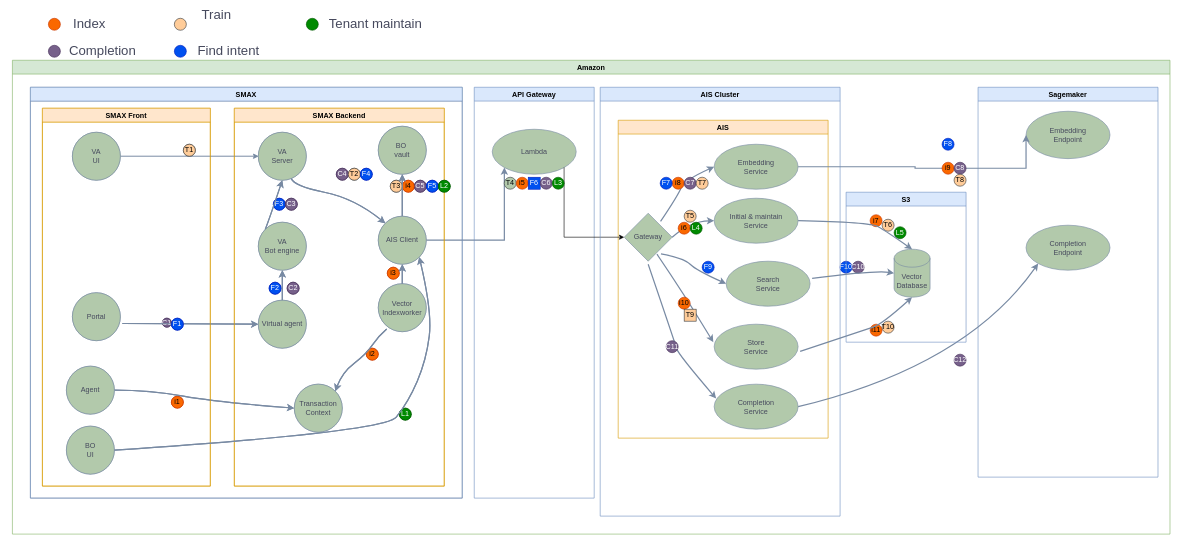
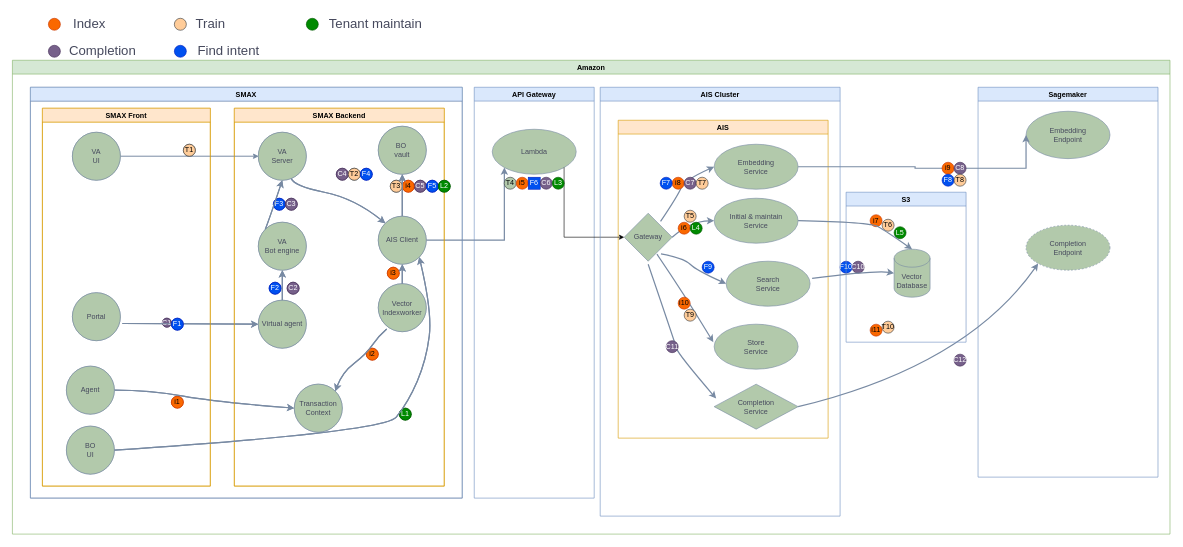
node "Train": moved (216, 15) -> (210, 24)
node "F8": moved (948, 144) -> (948, 180)
node "Completion Endpoint": style solid -> dashed
node "T9": shape rectangle -> ellipse
edge "StoreService" -> "Vector Database": removed
node "CompletionService": shape ellipse -> diamond
